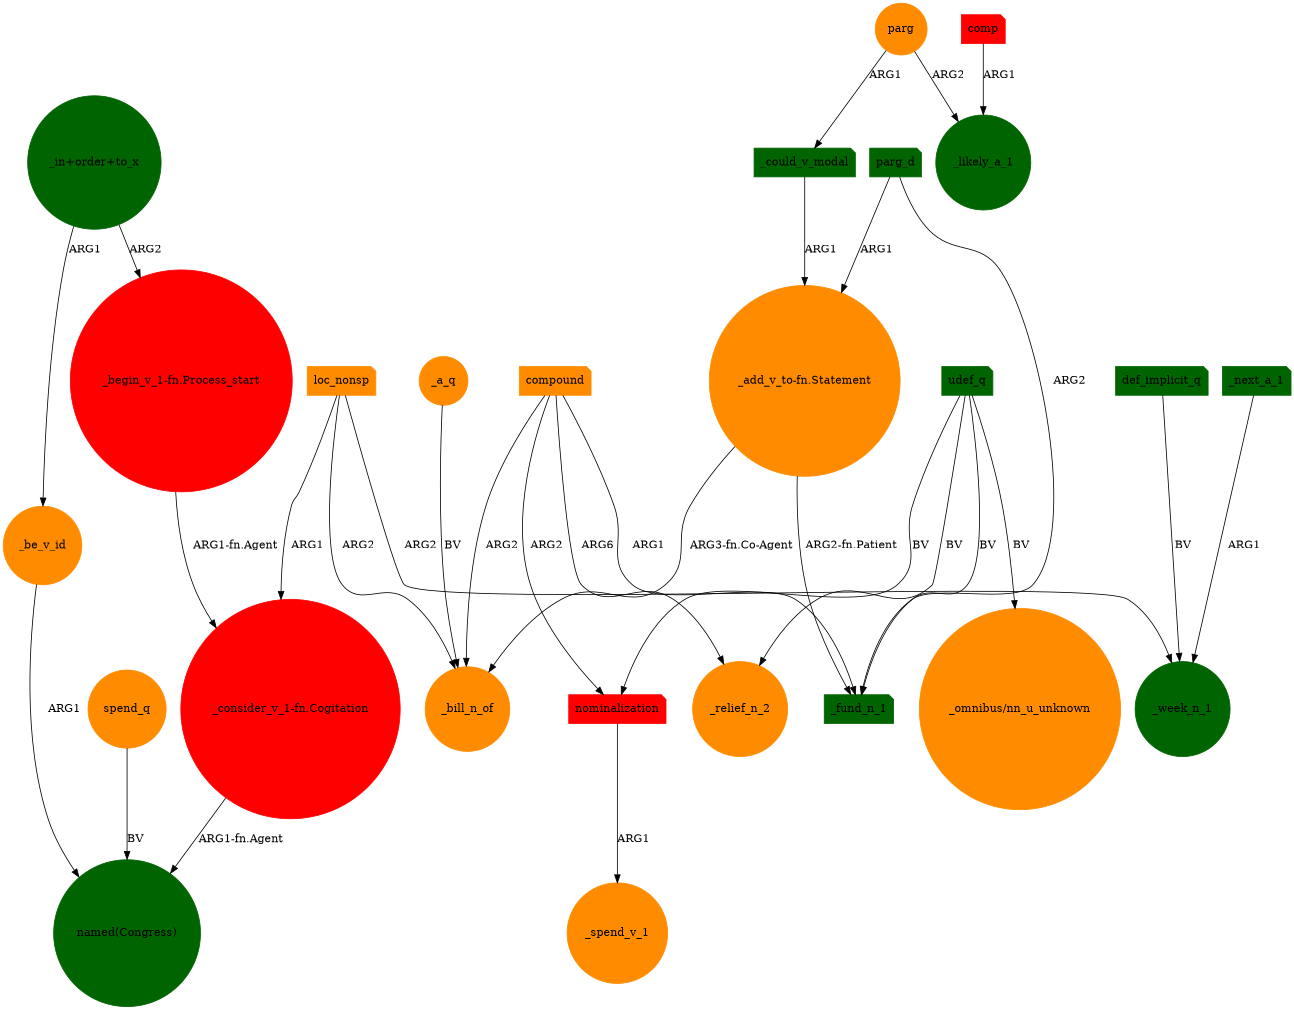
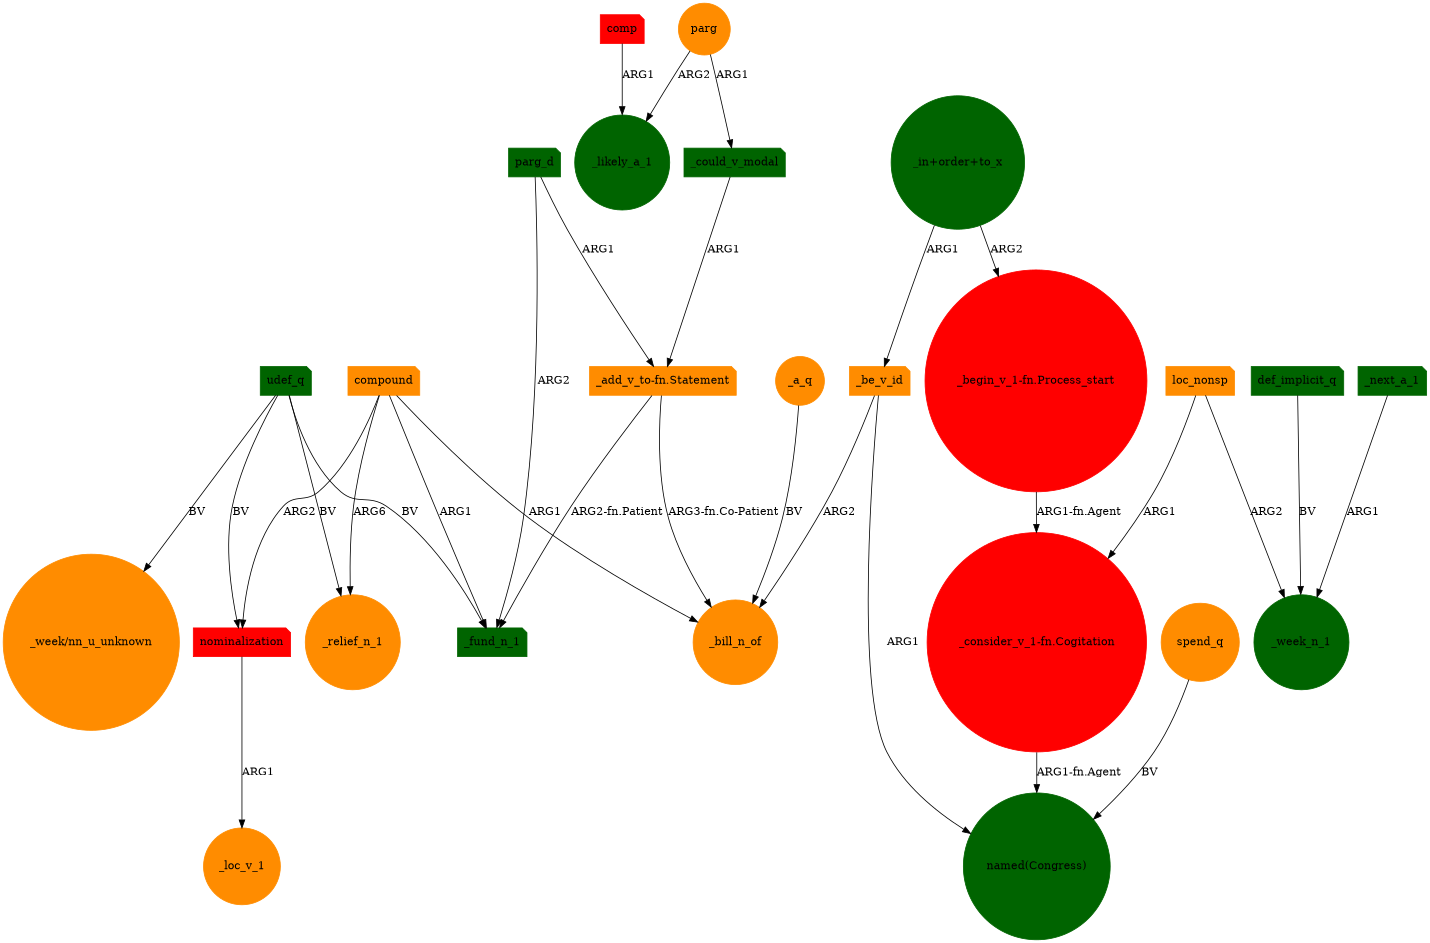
node "_add_v_to-fn.Statement": shape circle -> note
node "_be_v_id": shape circle -> note
edge "compound" -> "_bill_n_of": label "ARG2" -> "ARG1"
edge "_add_v_to-fn.Statement" -> "_bill_n_of": label "ARG3-fn.Co-Agent" -> "ARG3-fn.Co-Patient"
edge "loc_nonsp" -> "_bill_n_of": now "_be_v_id" -> "_bill_n_of"
node "_relief_n_2": label "_relief_n_2" -> "_relief_n_1"
node "_omnibus/nn_u_unknown": label "_omnibus/nn_u_unknown" -> "_week/nn_u_unknown"
node "_spend_v_1": label "_spend_v_1" -> "_loc_v_1"
